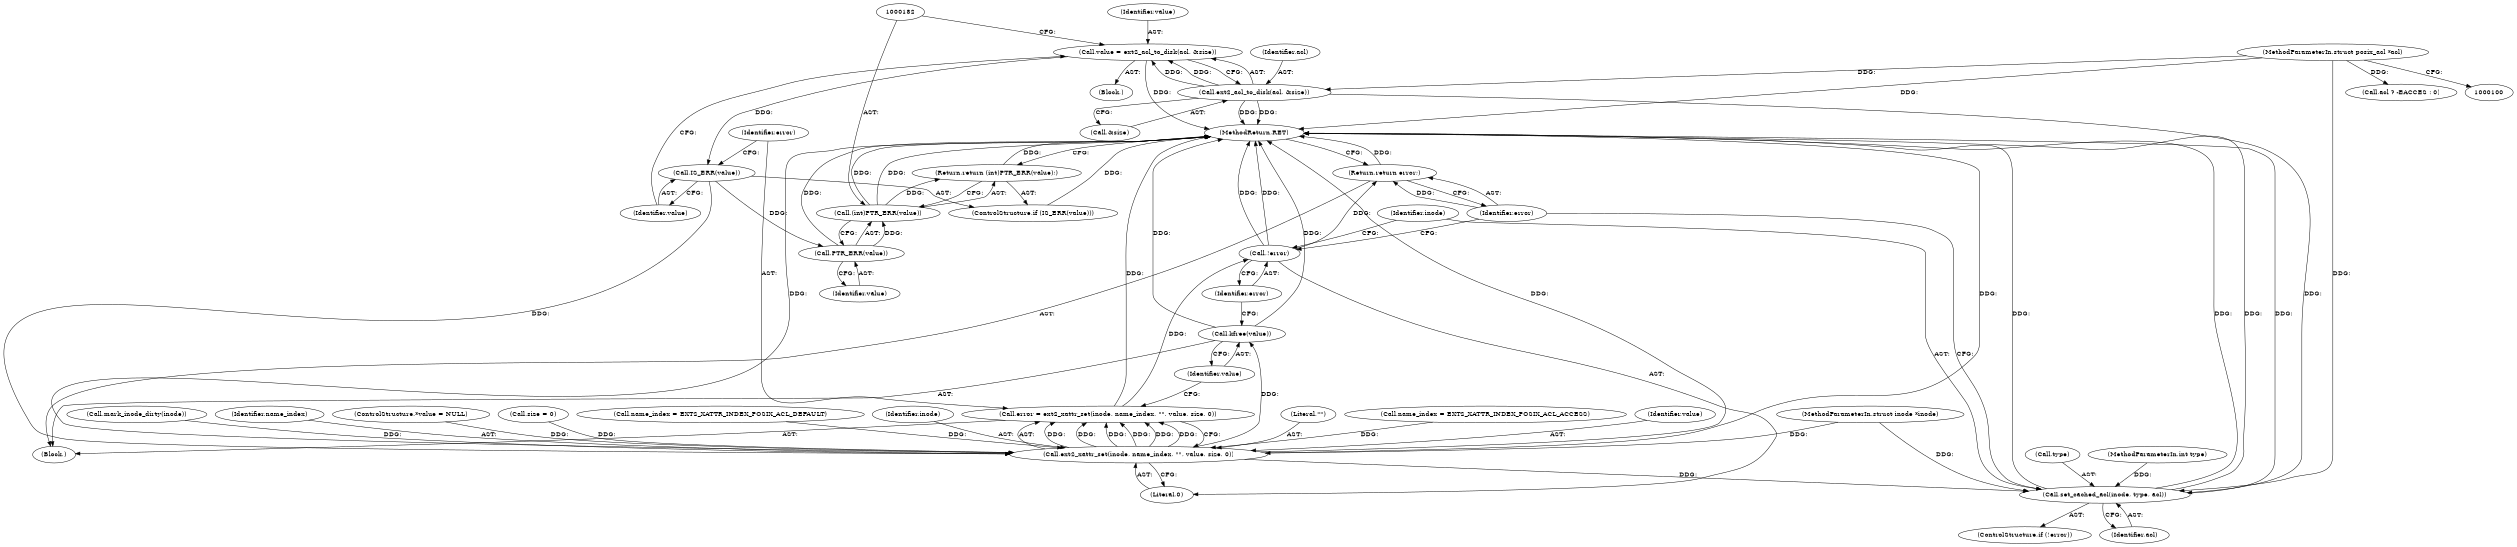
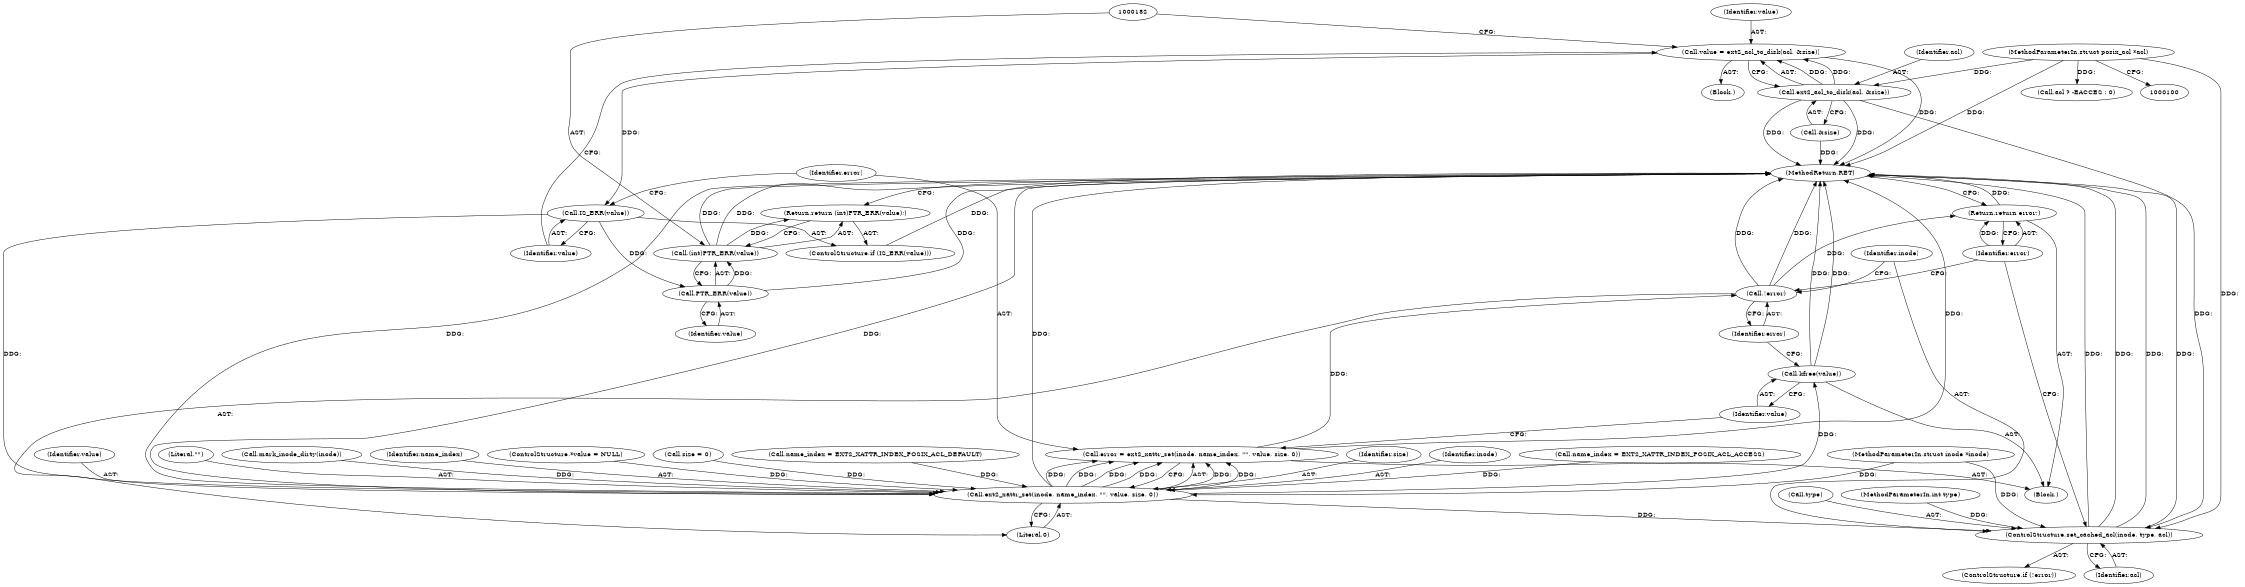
edge "(Return,return (int)PTR_ERR(value);)" -> "(MethodReturn,RET)": now "(Call,&size)" -> "(MethodReturn,RET)"
node "(Identifier,size)": added
node "(Call,set_cached_acl(inode, type, acl))": label "(Call,set_cached_acl(inode, type, acl))" -> "(ControlStructure,set_cached_acl(inode, type, acl))"
